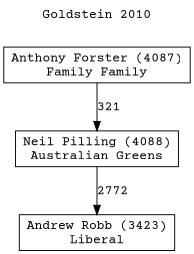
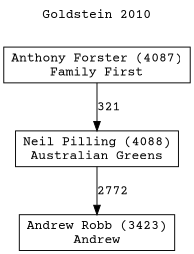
node "Anthony Forster (4087) Family Family": label "Anthony Forster (4087) Family Family" -> "Anthony Forster (4087) Family First"
node "Andrew Robb (3423) Liberal": label "Andrew Robb (3423) Liberal" -> "Andrew Robb (3423) Andrew"
